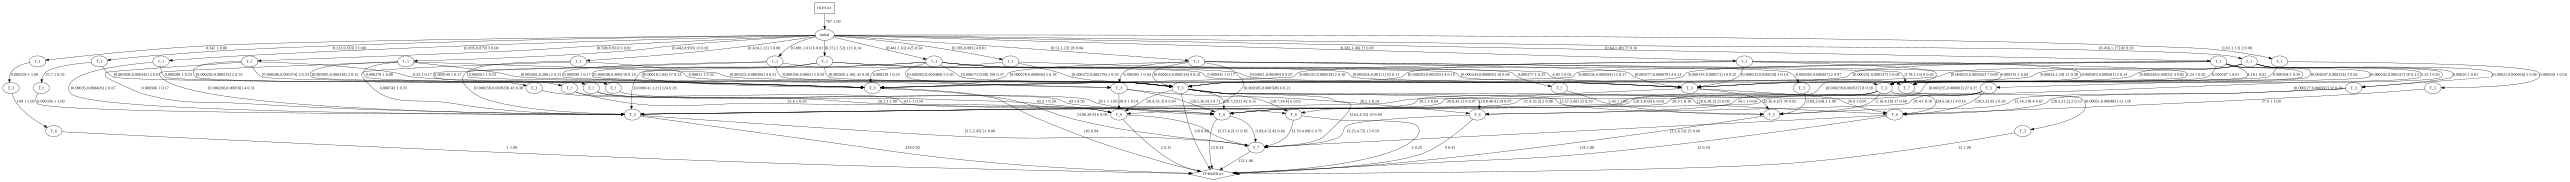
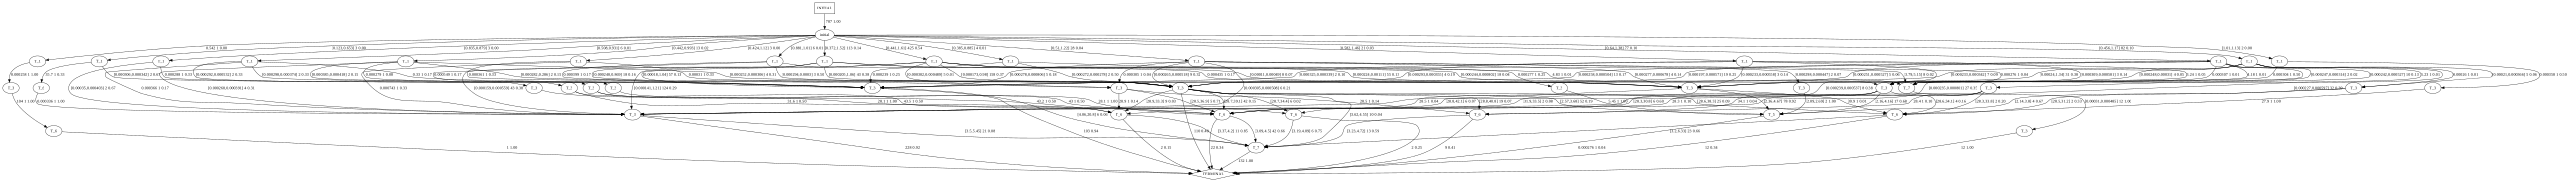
edge "T_5" -> "TERMINAL": label " 154 1.00" -> "0.000276 1 0.04"
